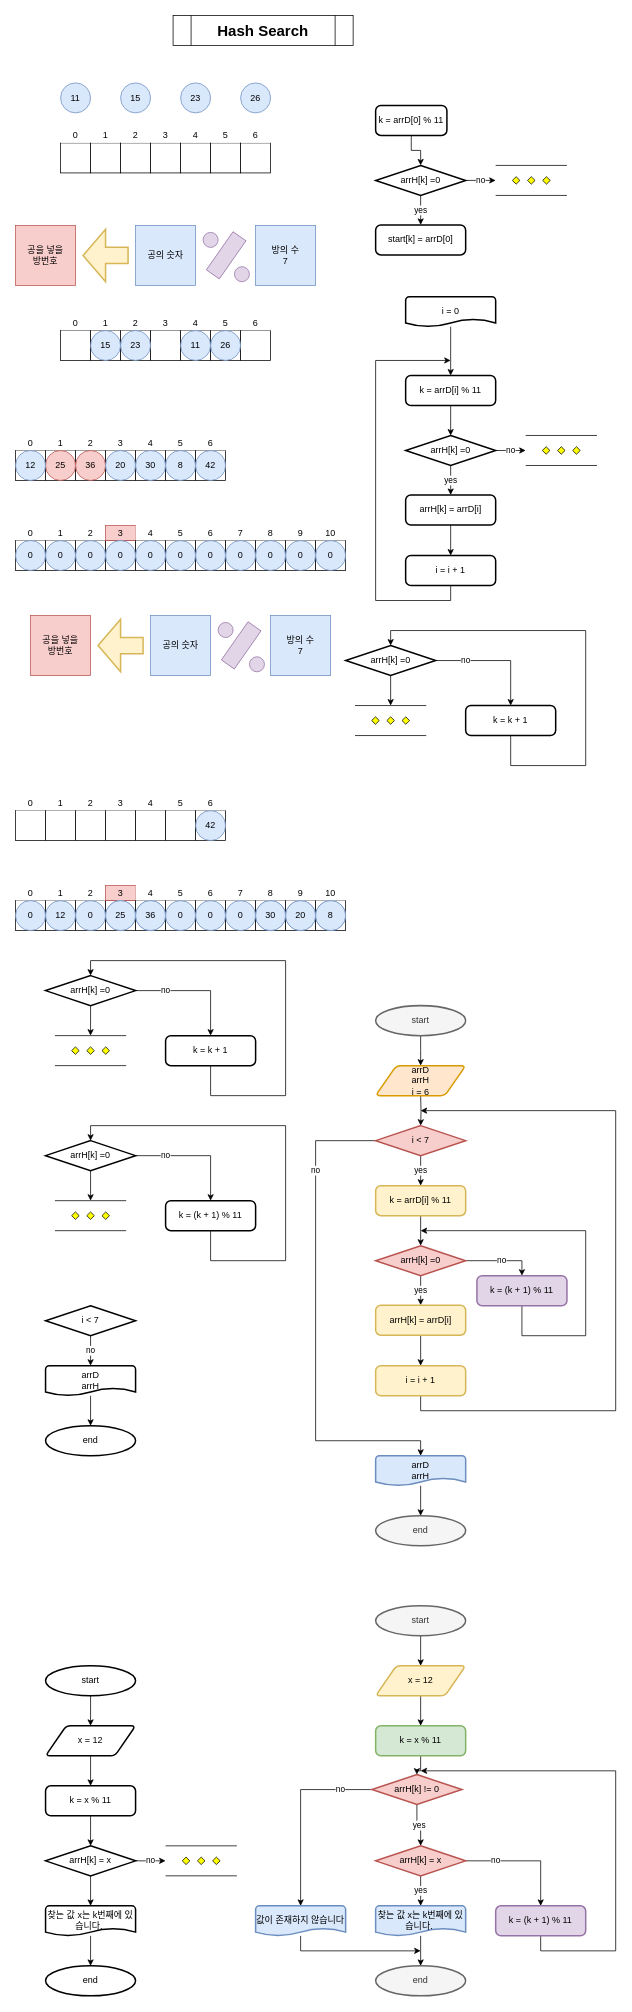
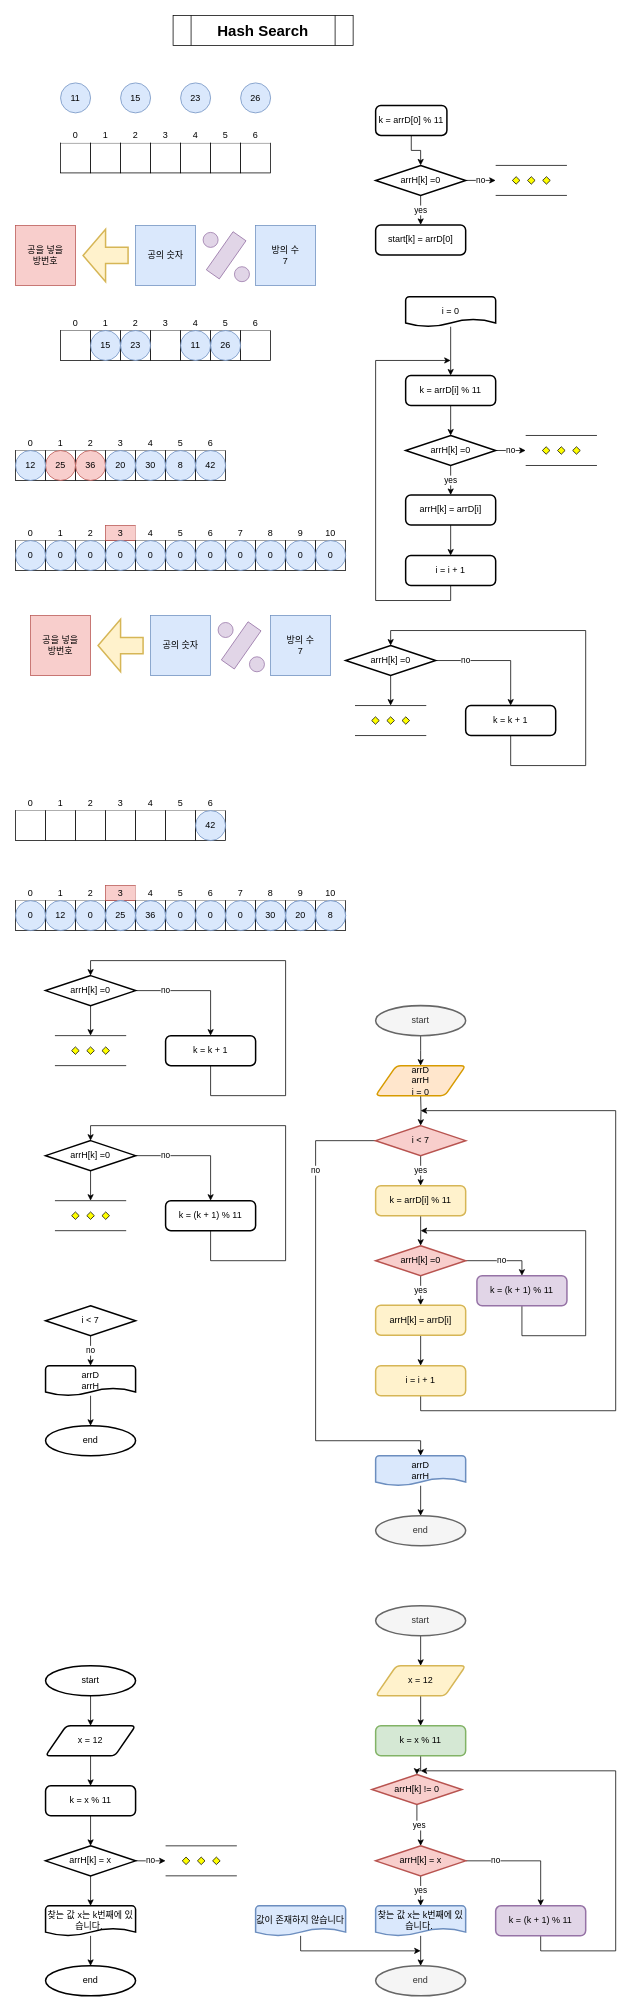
node "arrD arrH i = 6": label "arrD arrH i = 6" -> "arrD arrH i = 0"
edge "arrH[k] != 0" -> "값이 존재하지 않습니다": removed, label "no"
